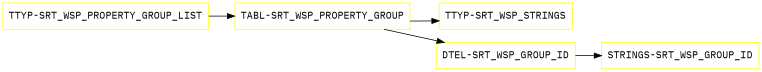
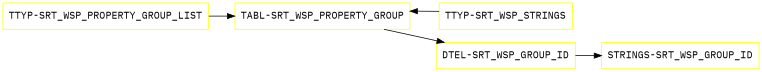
edge "TABL-SRT_WSP_PROPERTY_GROUP" -> "TTYP-SRT_WSP_STRINGS": reversed
